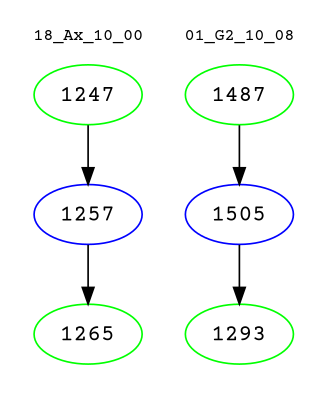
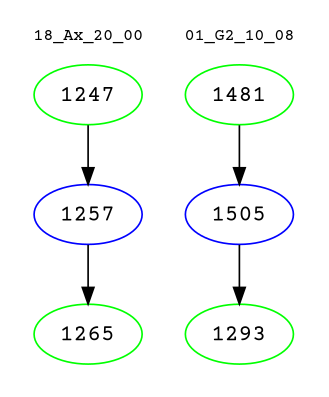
cluster "18_Ax_10_00": label "18_Ax_10_00" -> "18_Ax_20_00"
node "1487": label "1487" -> "1481"
